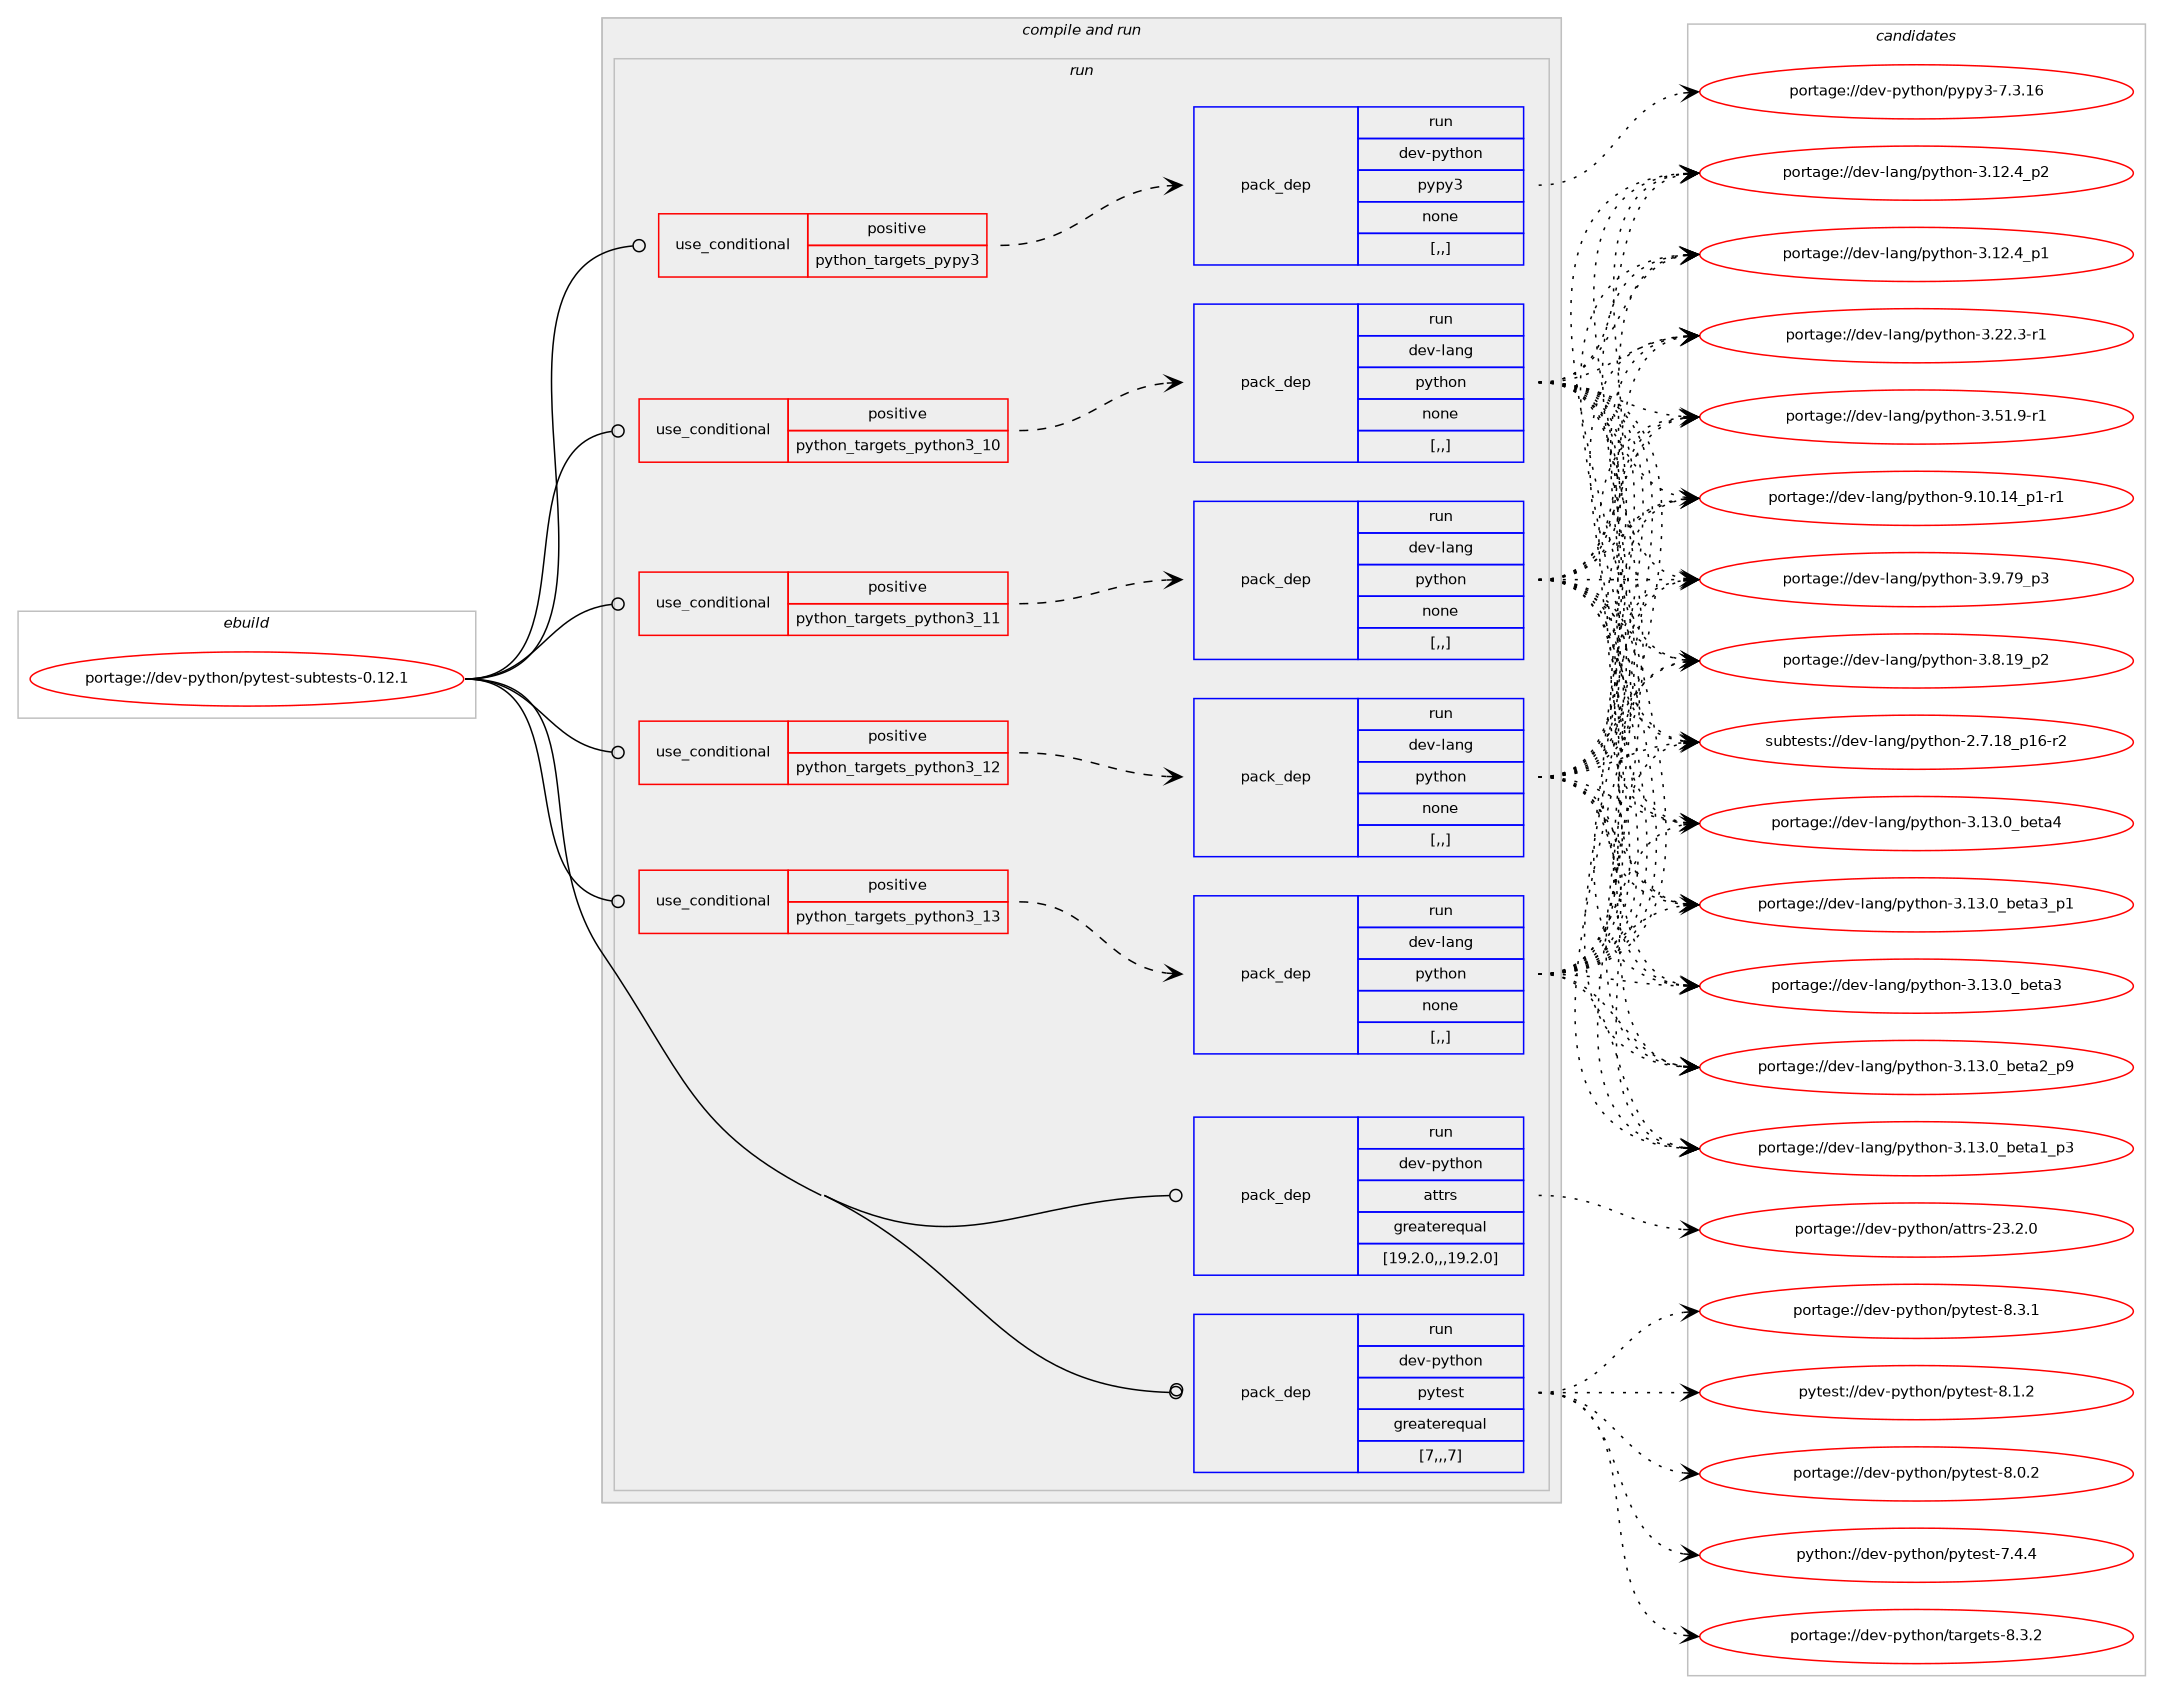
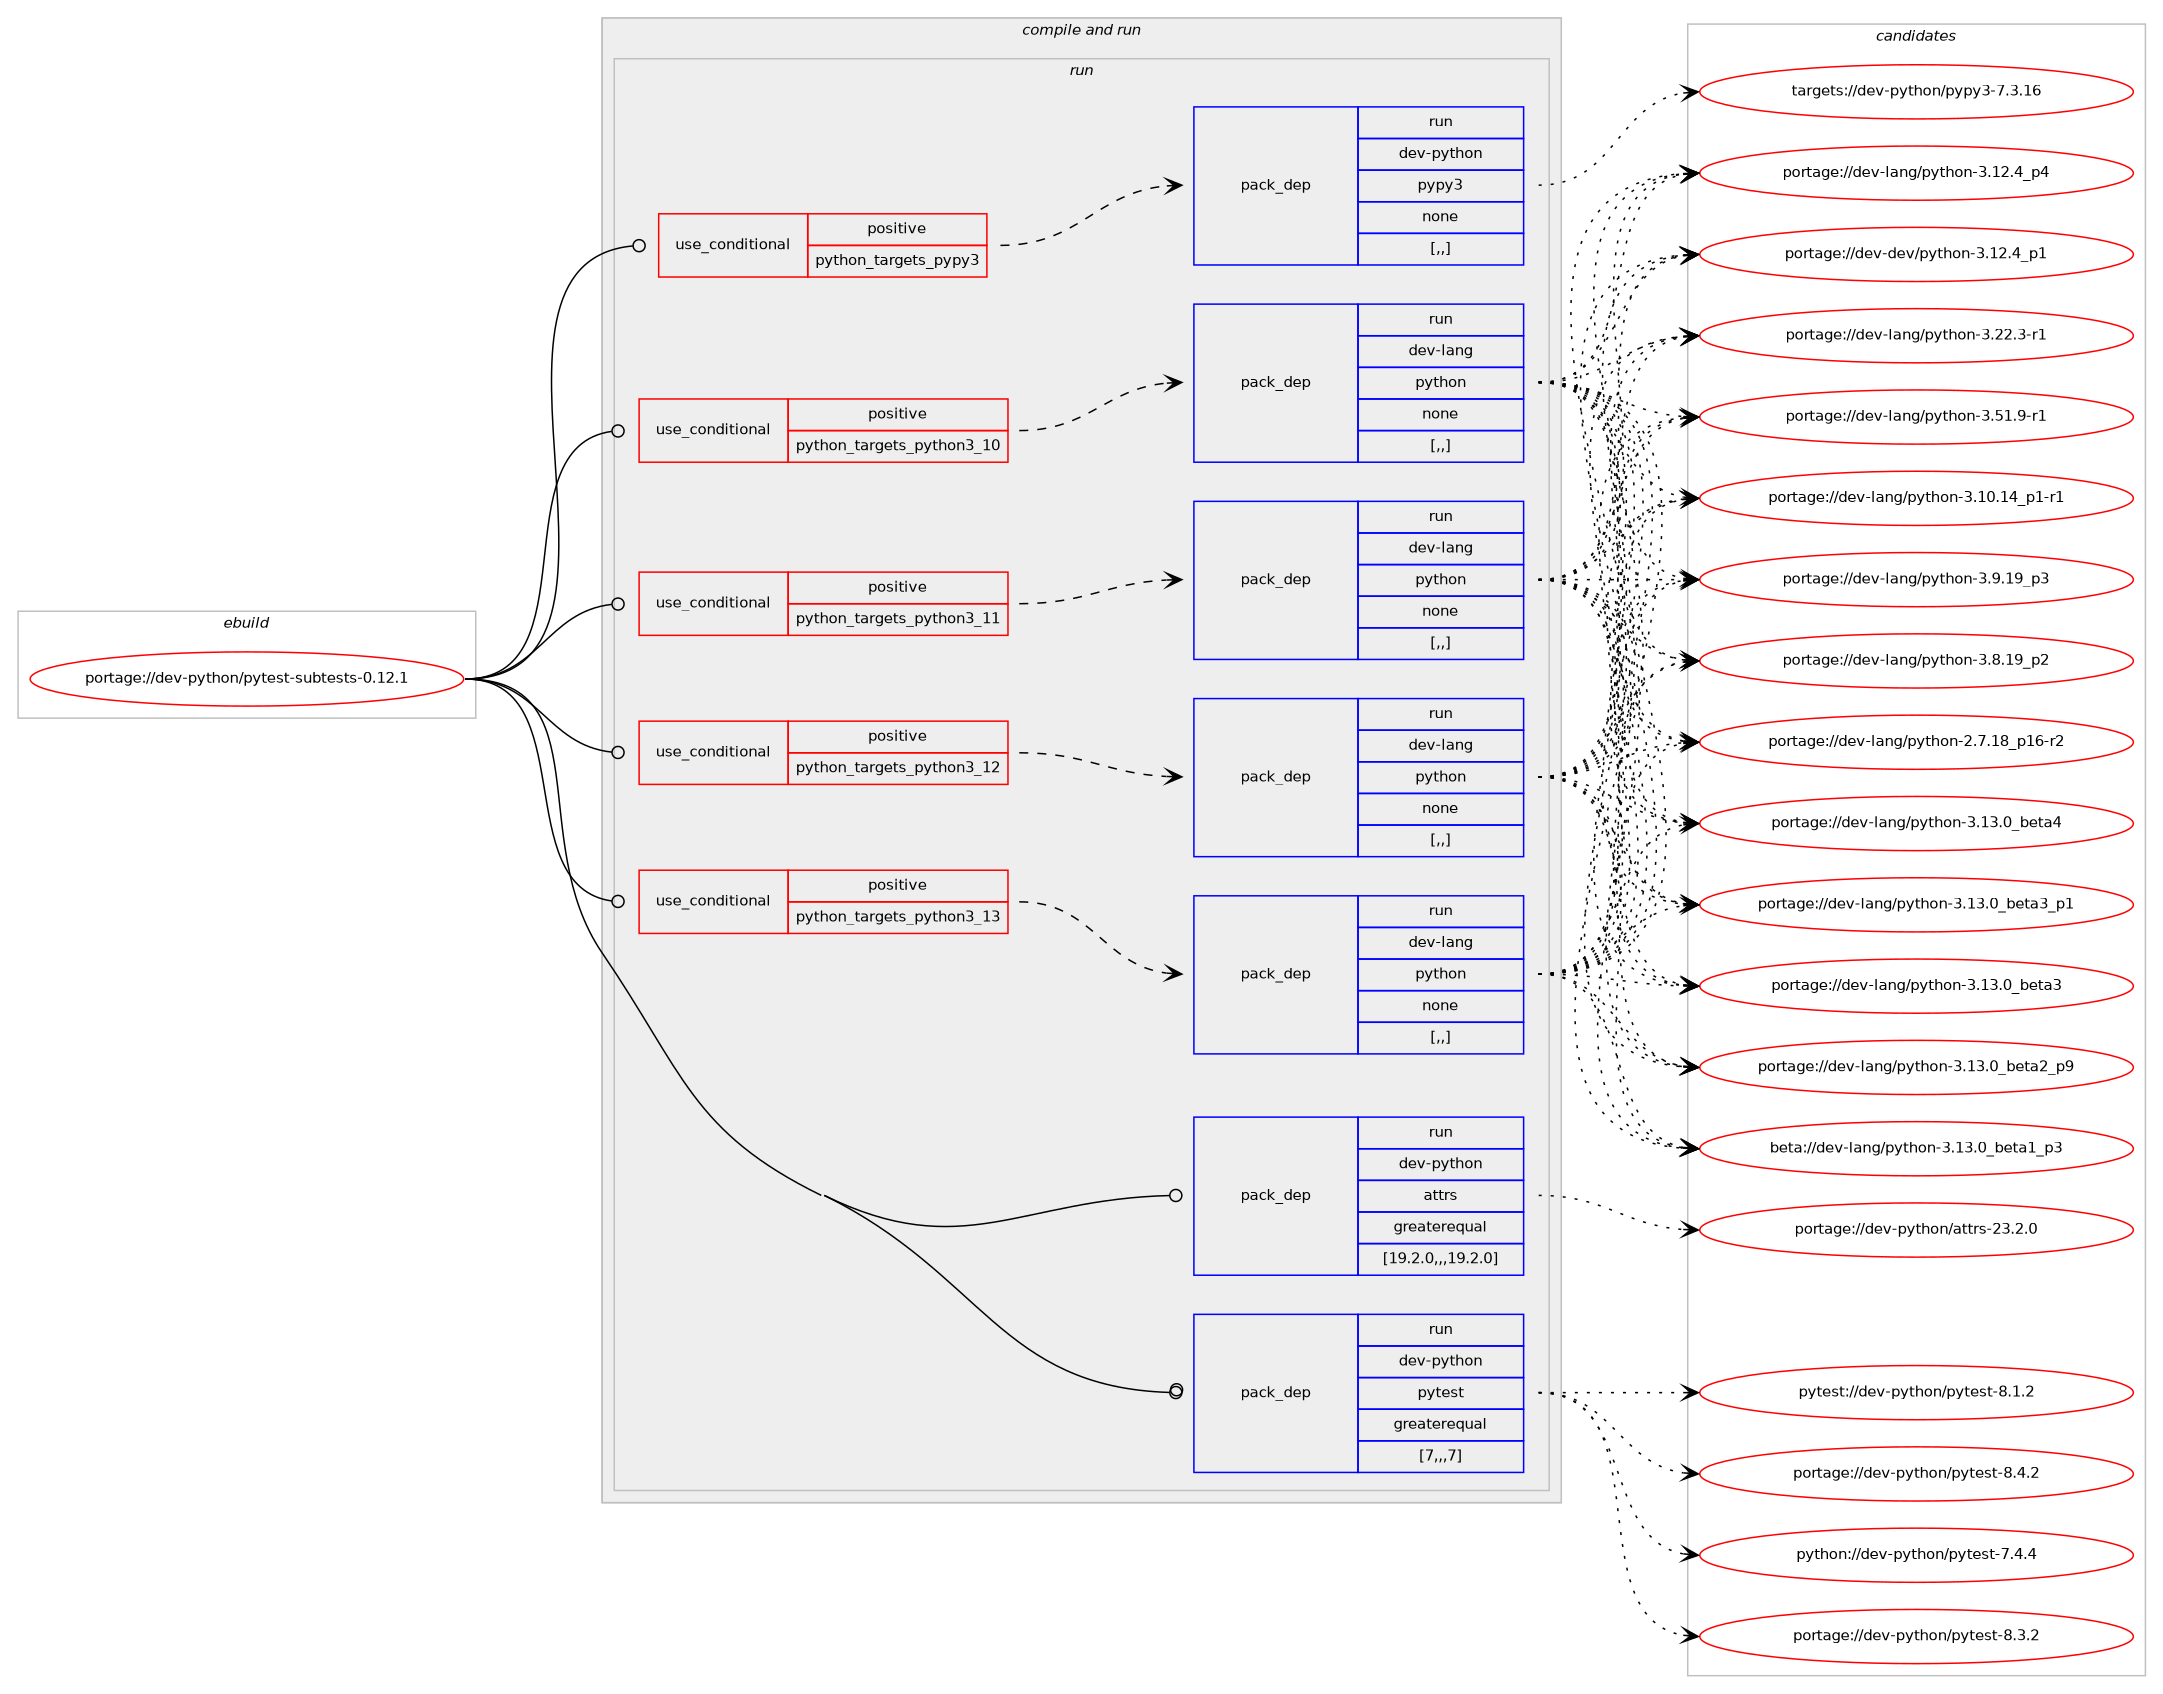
node "portage://dev-python/pypy3-7.3.16": label "portage://dev-python/pypy3-7.3.16" -> "targets://dev-python/pypy3-7.3.16"
node "portage://dev-lang/python-3.12.4_p2": label "portage://dev-lang/python-3.12.4_p2" -> "portage://dev-lang/python-3.12.4_p4"
node "portage://dev-lang/python-3.12.4_p1": label "portage://dev-lang/python-3.12.4_p1" -> "portage://dev-dev/python-3.12.4_p1"
node "portage://dev-lang/python-9.10.14_p1-r1": label "portage://dev-lang/python-9.10.14_p1-r1" -> "portage://dev-lang/python-3.10.14_p1-r1"
node "portage://dev-lang/python-3.9.79_p3": label "portage://dev-lang/python-3.9.79_p3" -> "portage://dev-lang/python-3.9.19_p3"
node "subtests://dev-lang/python-2.7.18_p16-r2": label "subtests://dev-lang/python-2.7.18_p16-r2" -> "portage://dev-lang/python-2.7.18_p16-r2"
node "portage://dev-lang/python-3.13.0_beta1_p3": label "portage://dev-lang/python-3.13.0_beta1_p3" -> "beta://dev-lang/python-3.13.0_beta1_p3"
node "portage://dev-python/pytest-8.3.1": removed
node "portage://dev-python/pytest-8.0.2": label "portage://dev-python/pytest-8.0.2" -> "portage://dev-python/pytest-8.4.2"
node "portage://dev-python/targets-8.3.2": label "portage://dev-python/targets-8.3.2" -> "portage://dev-python/pytest-8.3.2"
